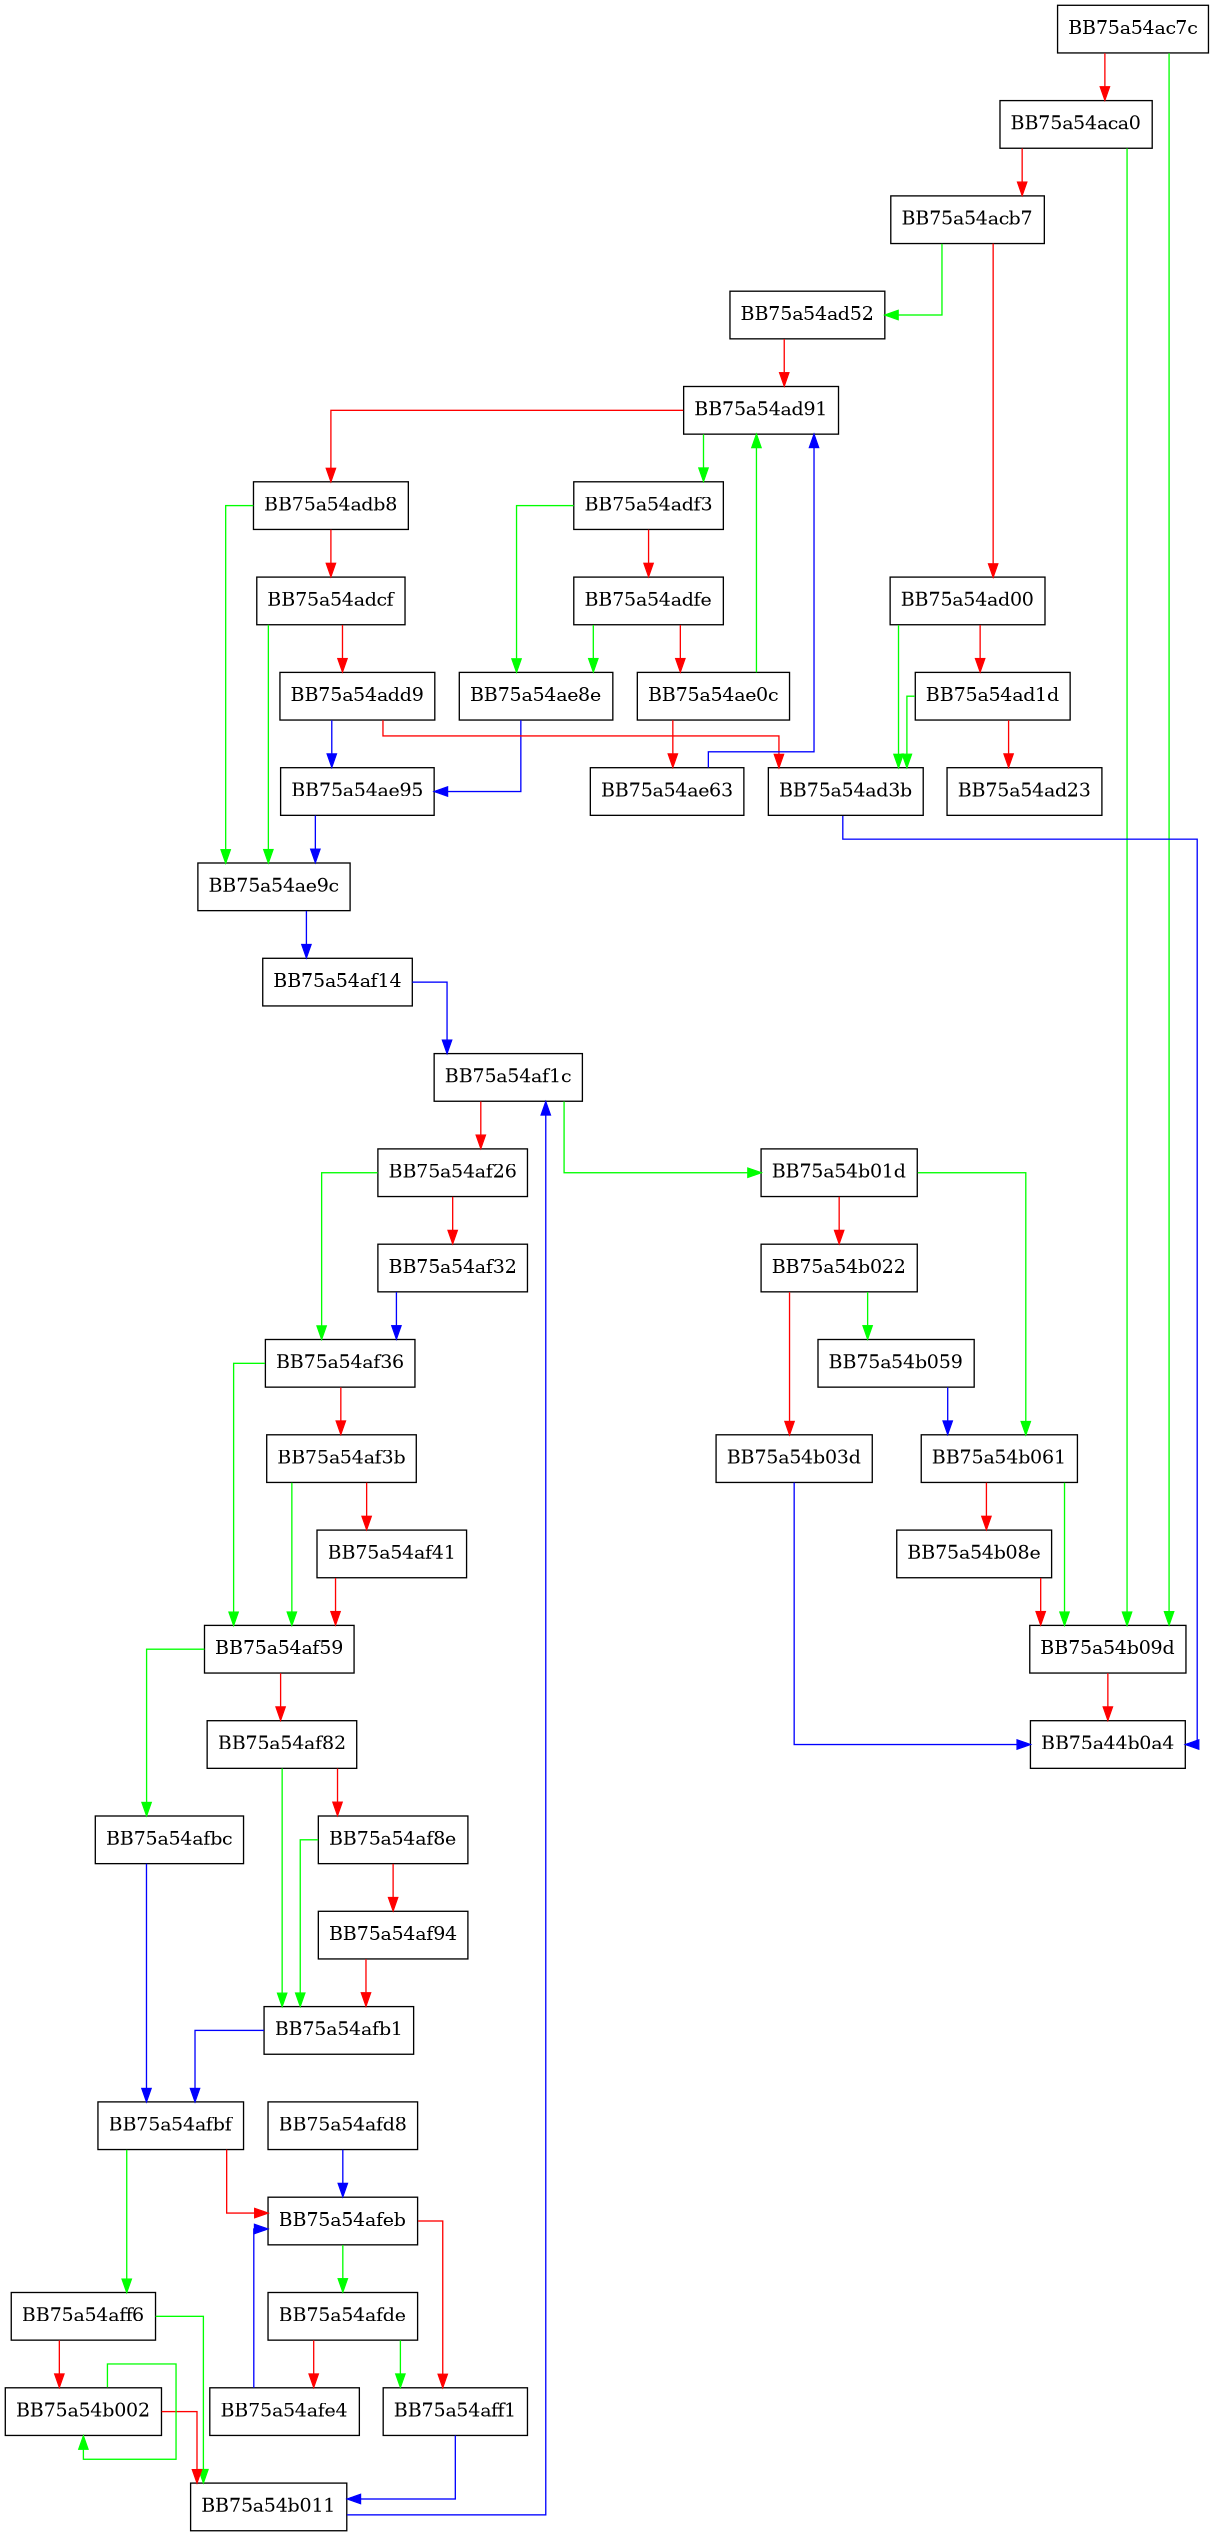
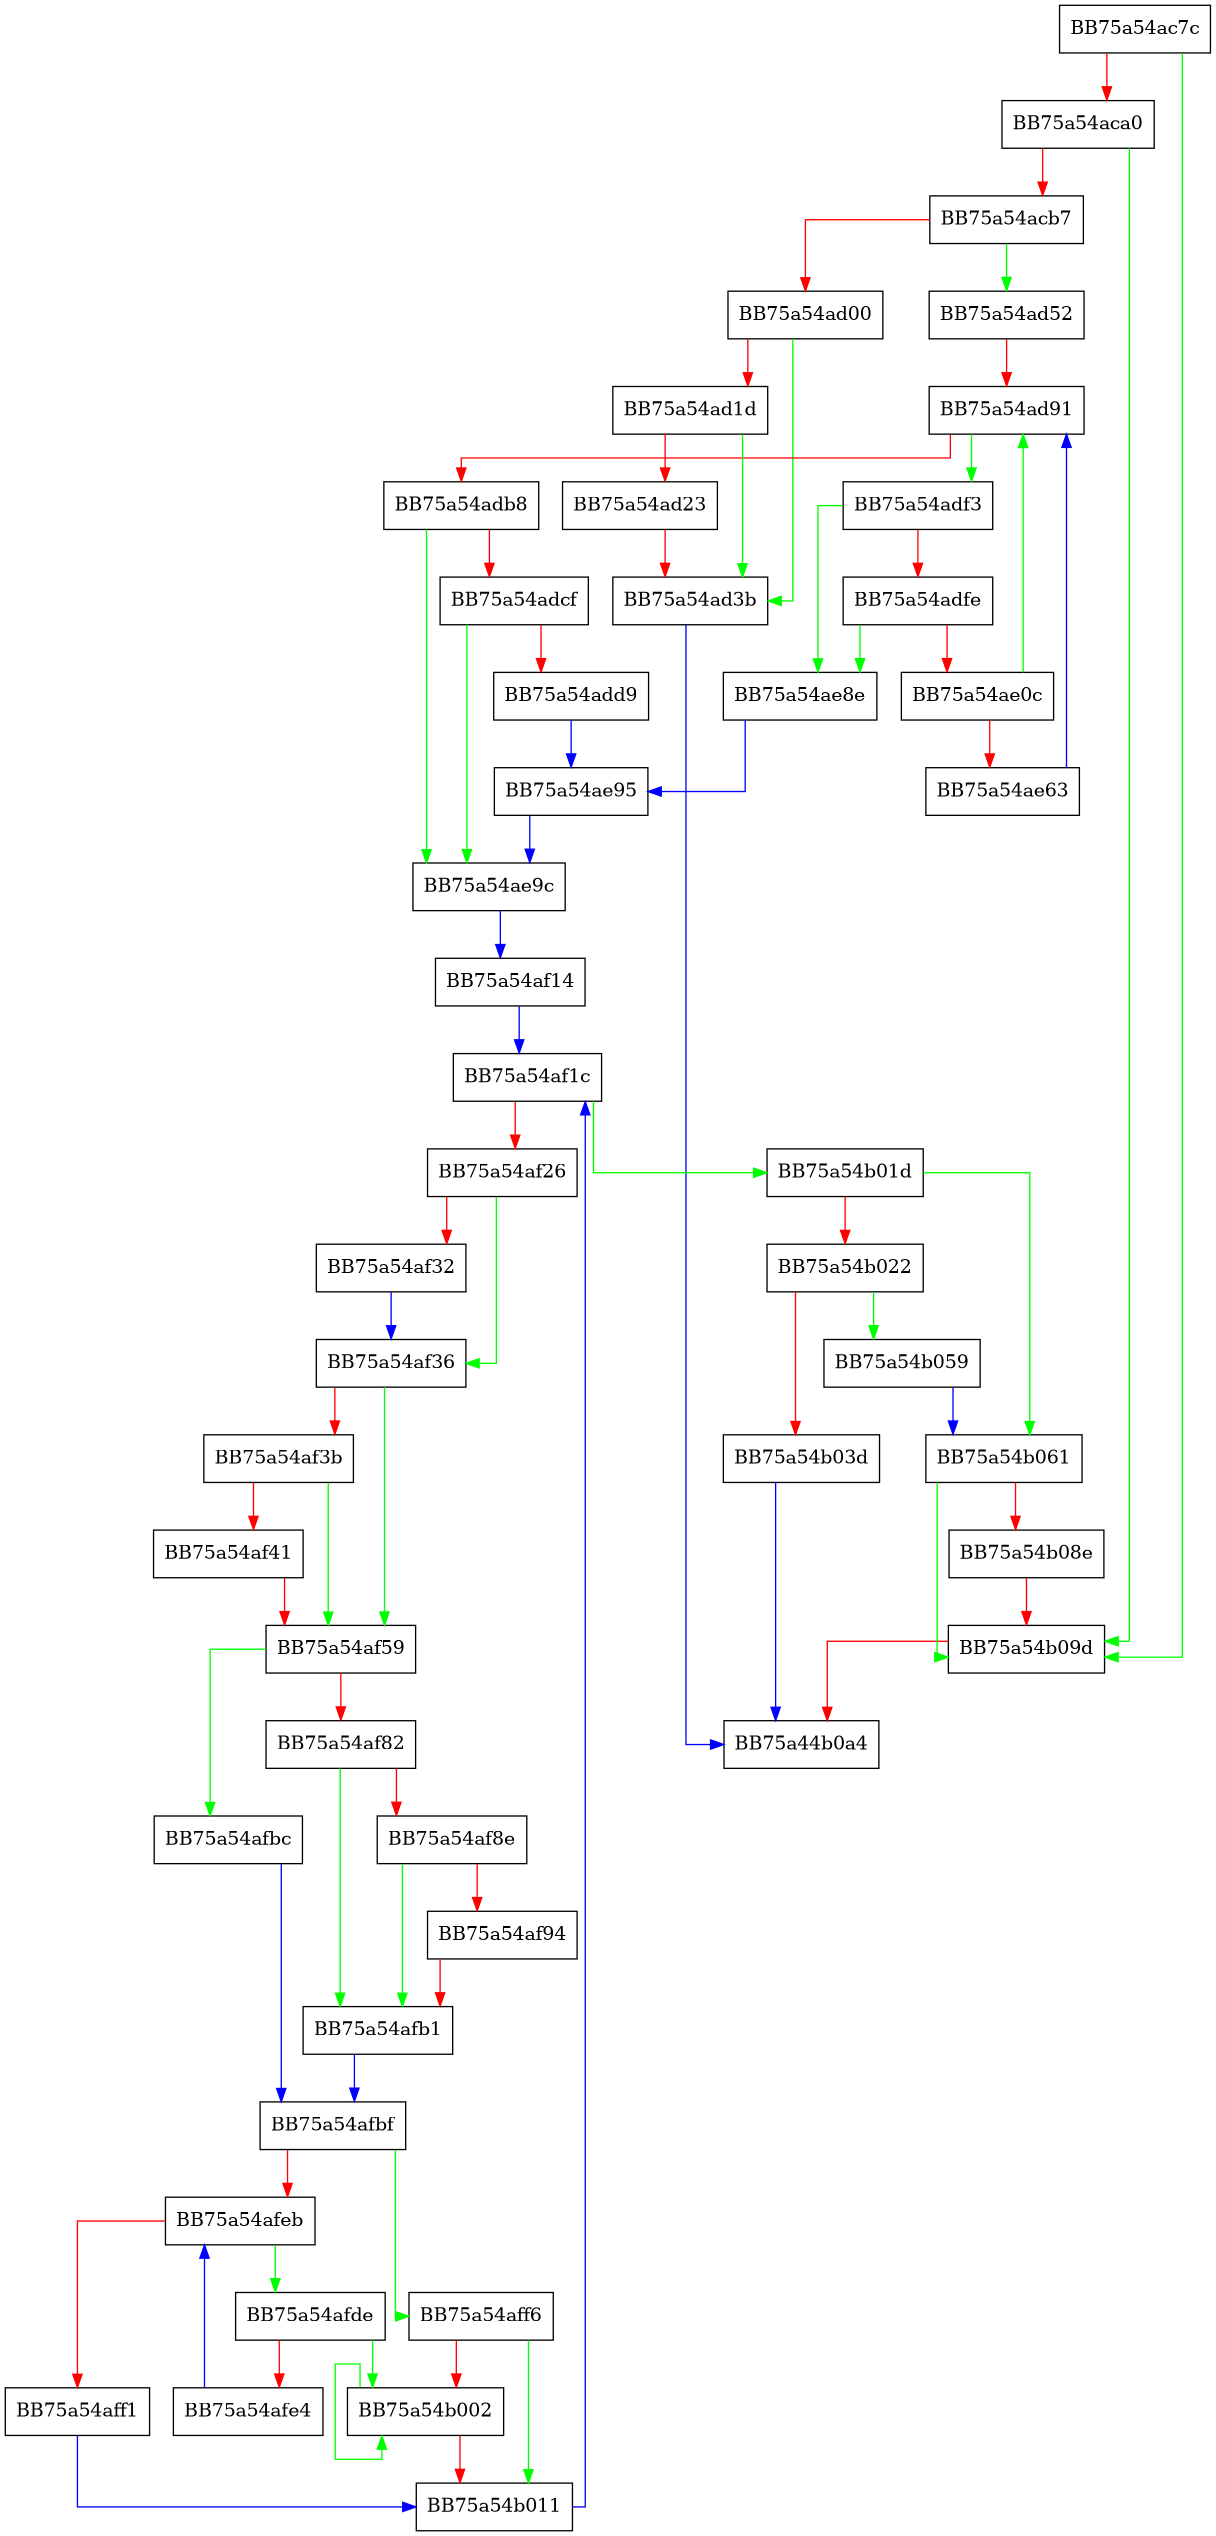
edge "BB75a54add9" -> "BB75a54ad3b": now "BB75a54ad23" -> "BB75a54ad3b"
node "BB75a54afd8": removed
edge "BB75a54afde" -> "BB75a54aff1": now "BB75a54afde" -> "BB75a54b002"
